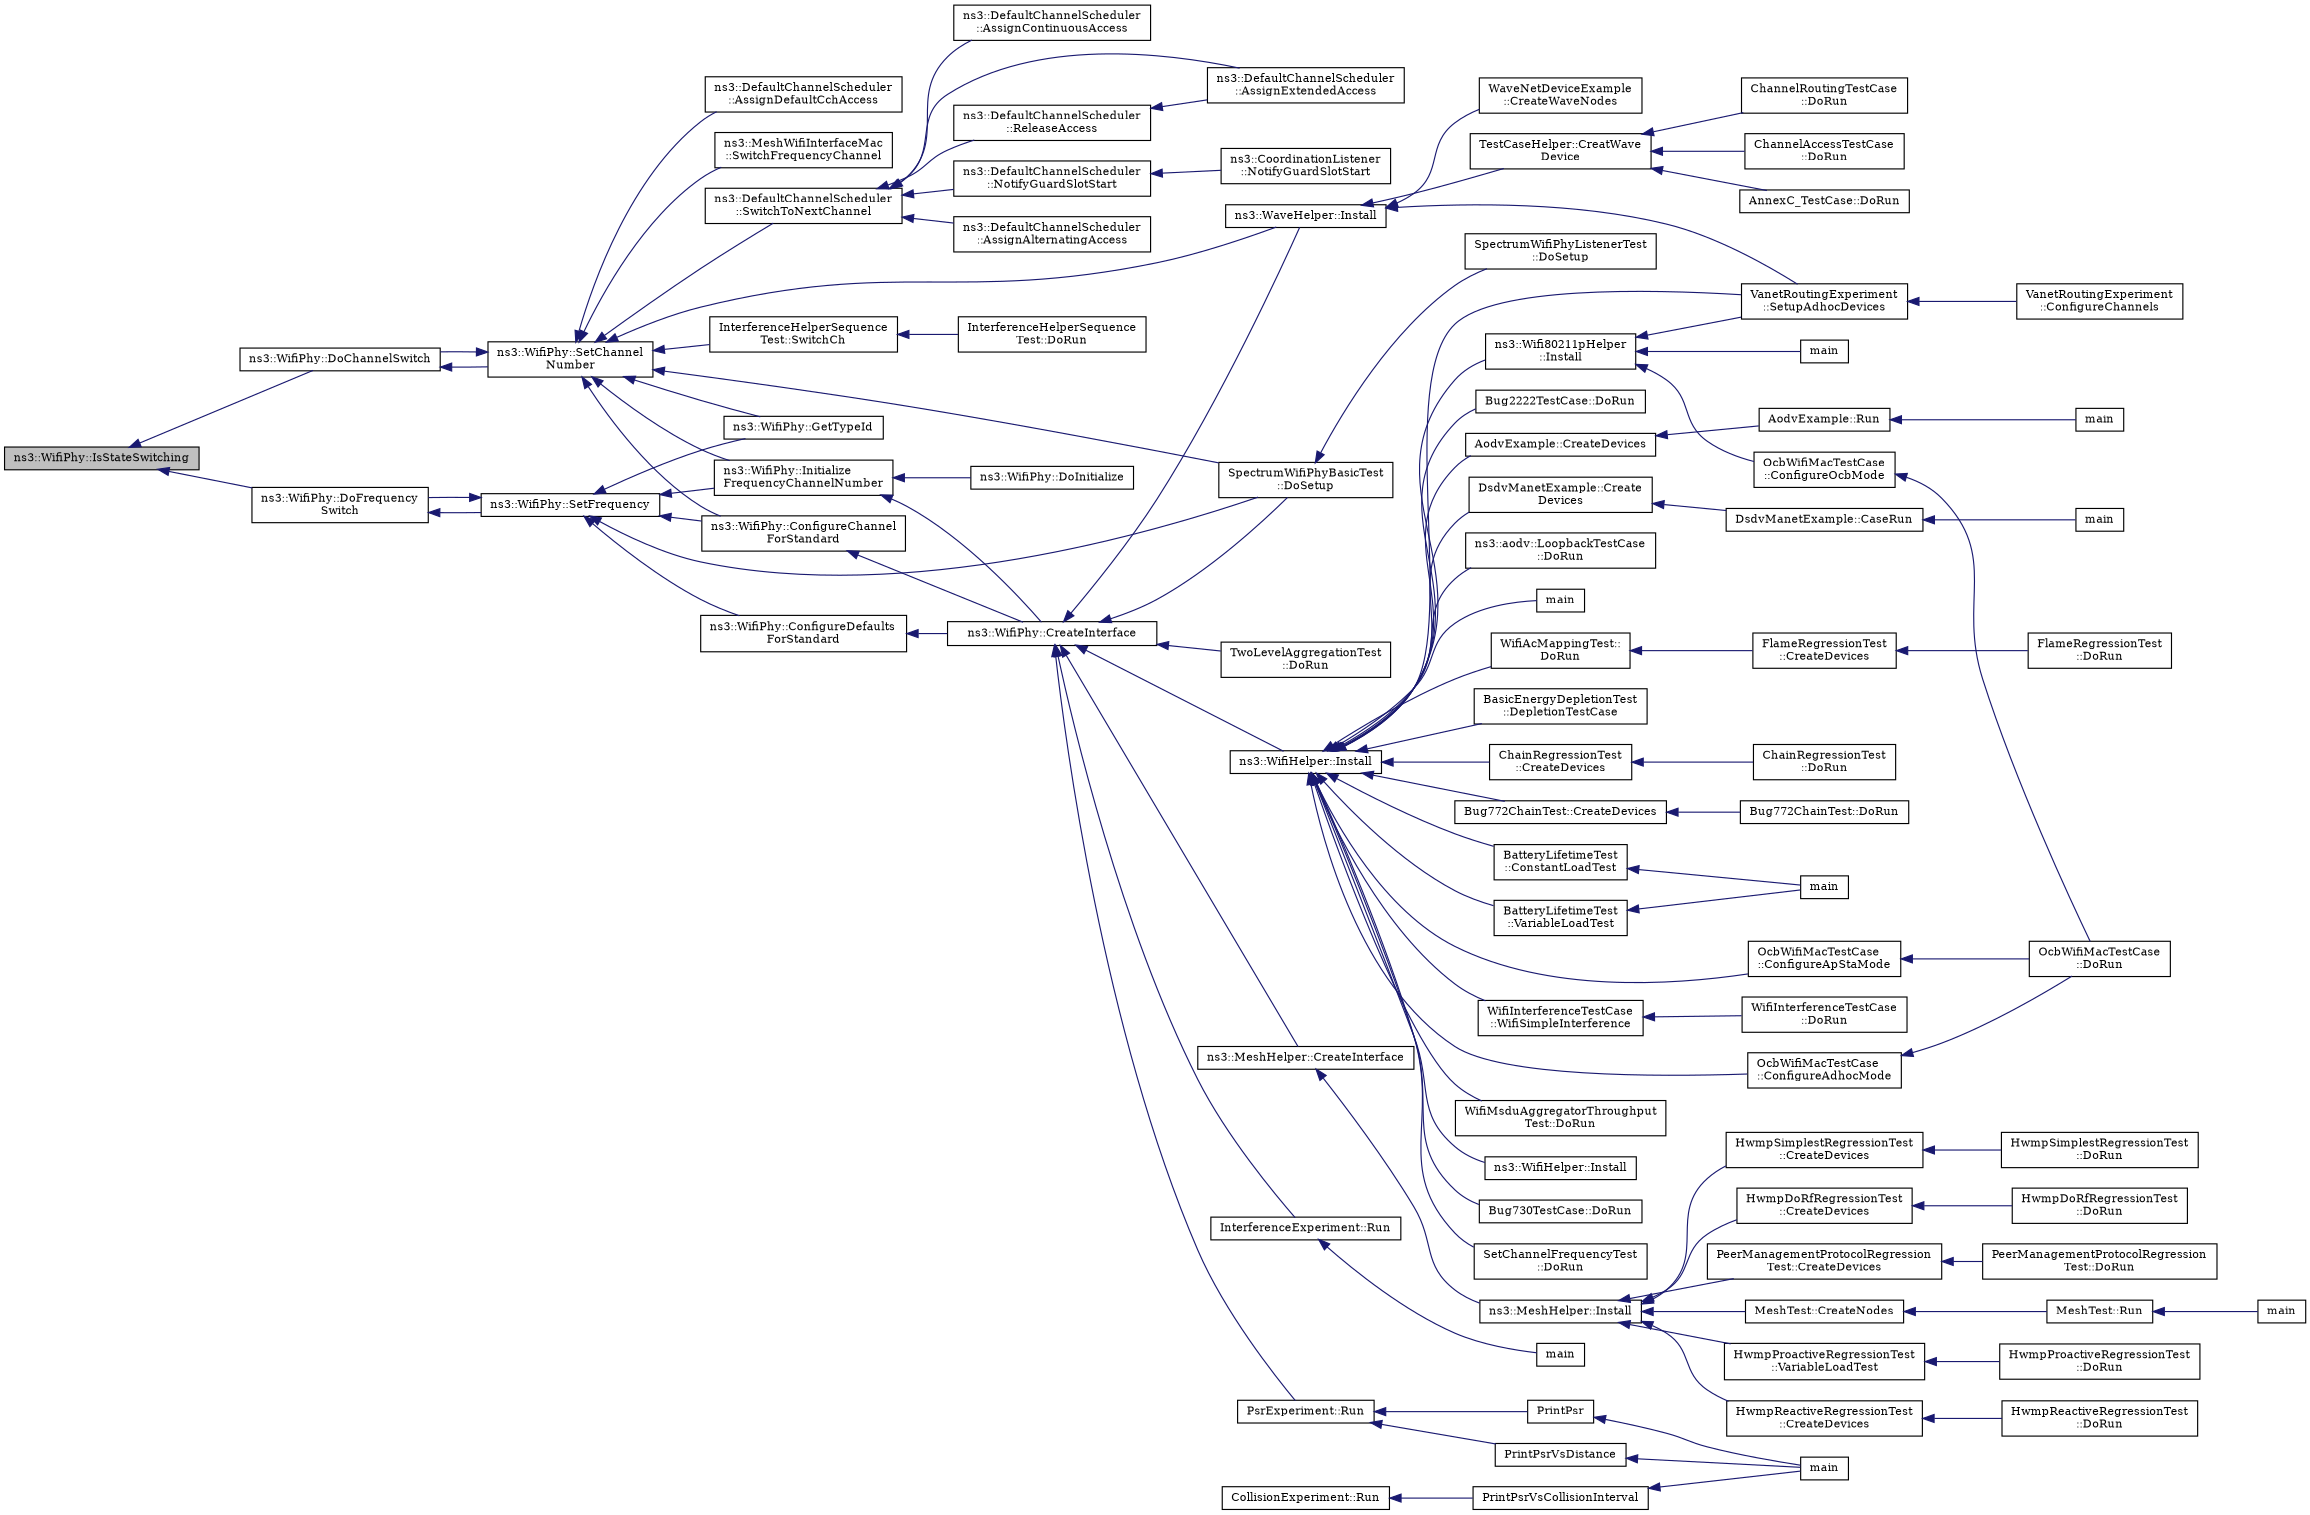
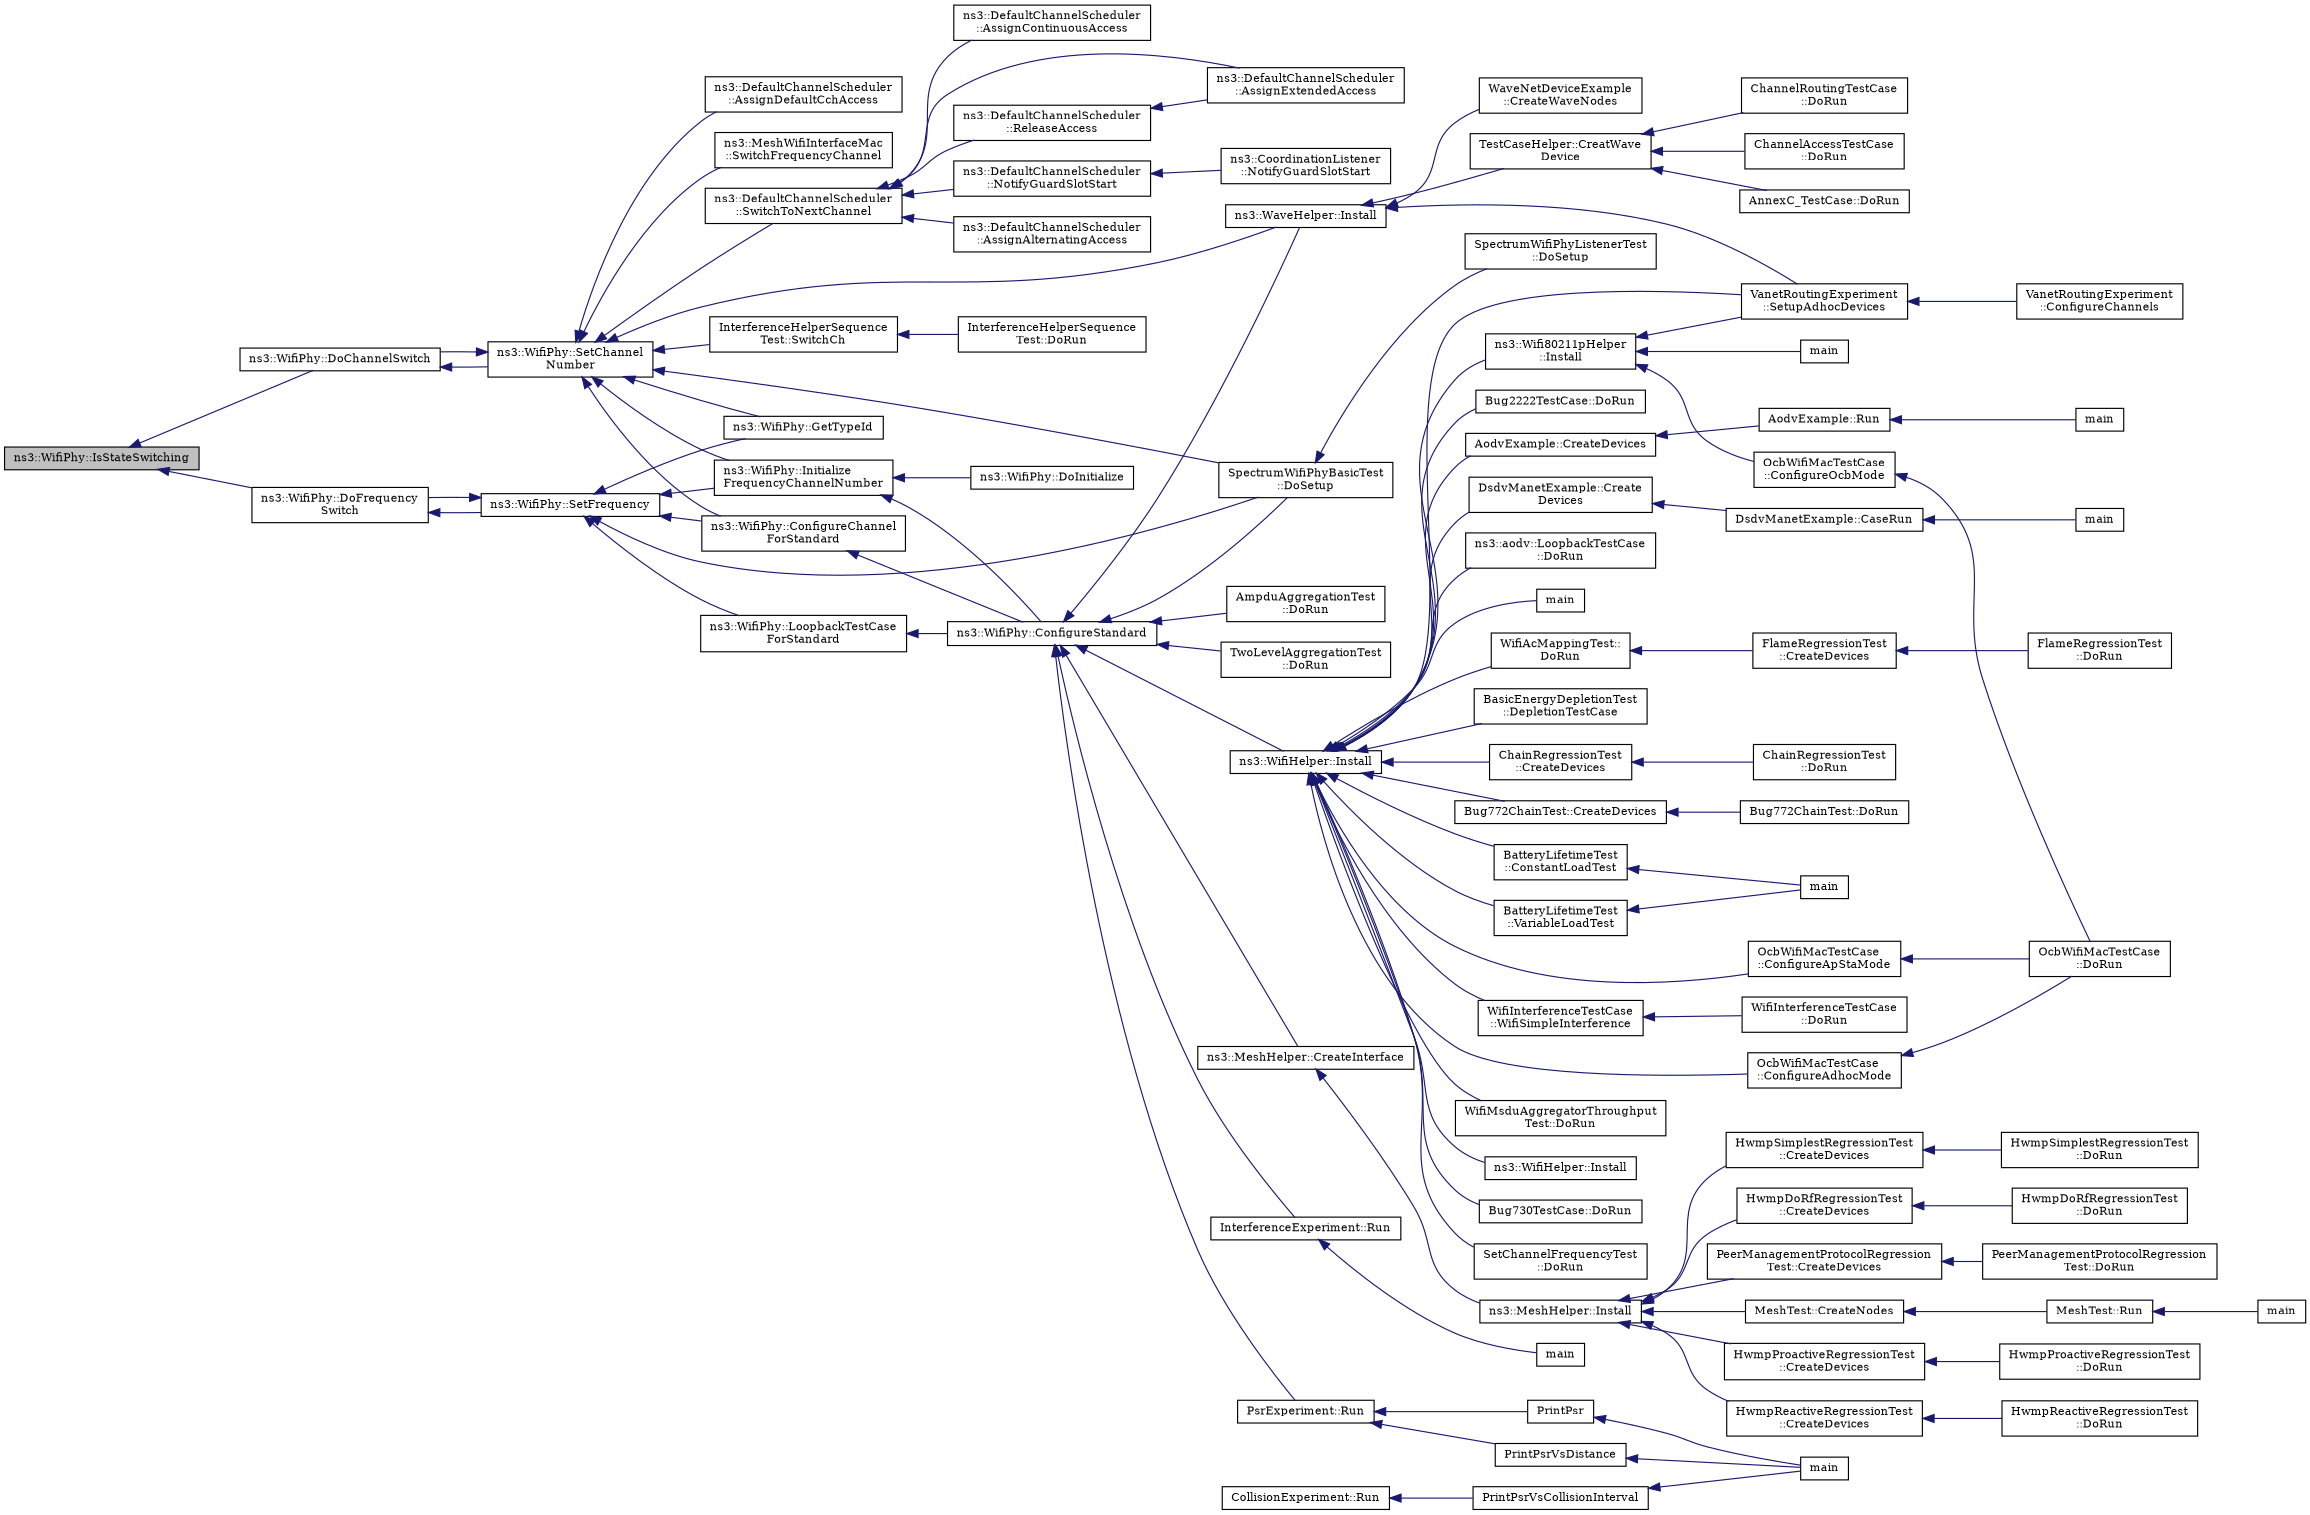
node "AmpduAggregationTest ::DoRun": added
node "ns3::WifiPhy::ConfigureDefaults ForStandard": label "ns3::WifiPhy::ConfigureDefaults ForStandard" -> "ns3::WifiPhy::LoopbackTestCase ForStandard"
node "ns3::WifiPhy::CreateInterface": label "ns3::WifiPhy::CreateInterface" -> "ns3::WifiPhy::ConfigureStandard"
node "HwmpProactiveRegressionTest ::VariableLoadTest": label "HwmpProactiveRegressionTest ::VariableLoadTest" -> "HwmpProactiveRegressionTest ::CreateDevices"
